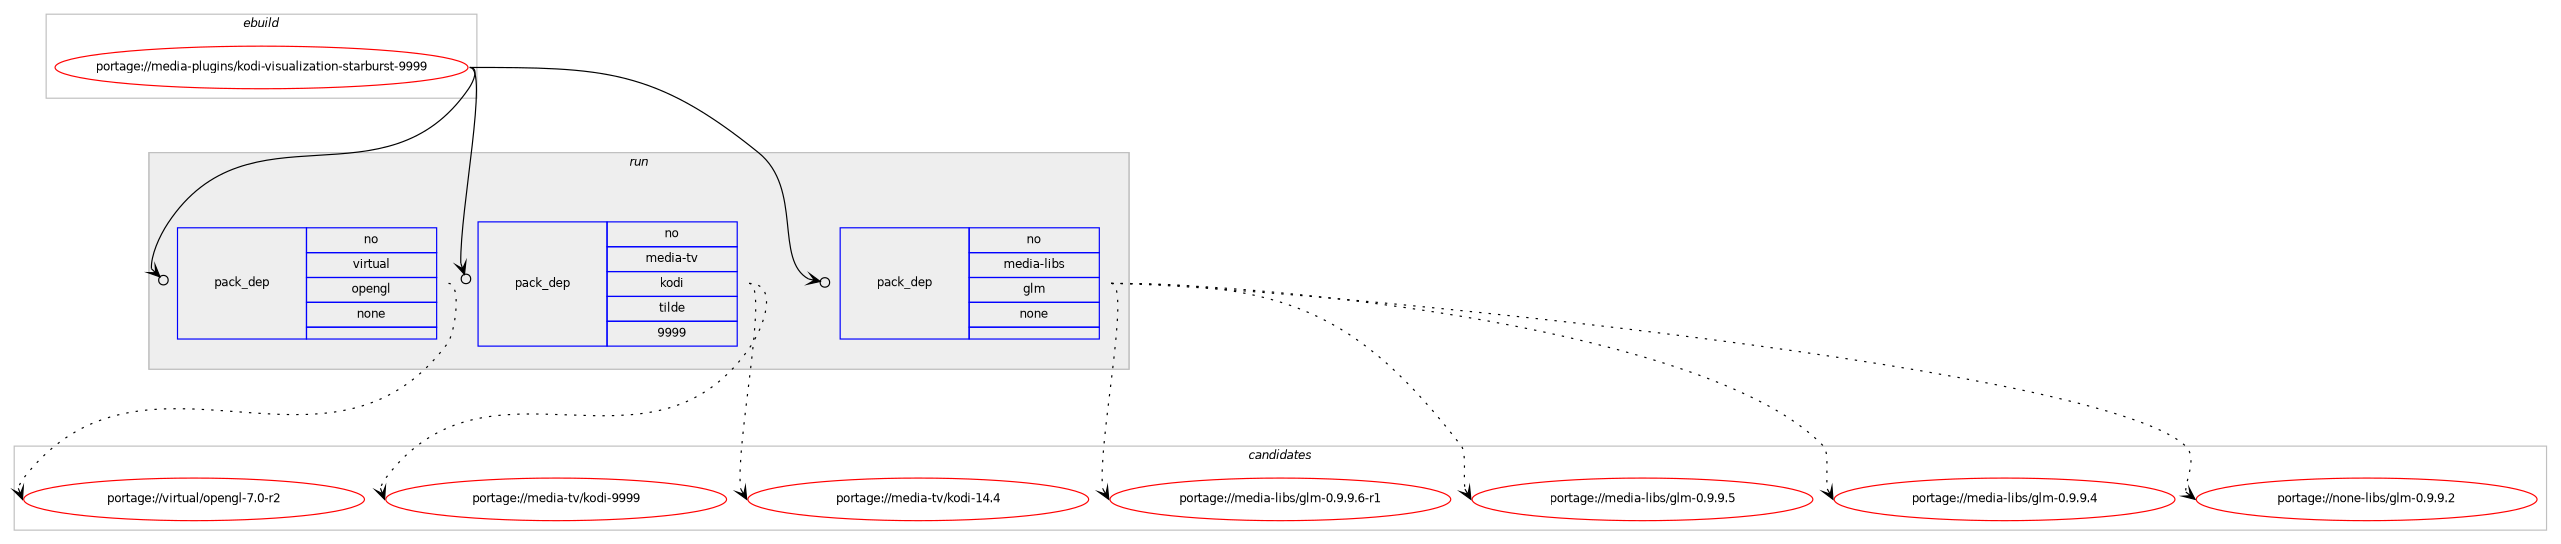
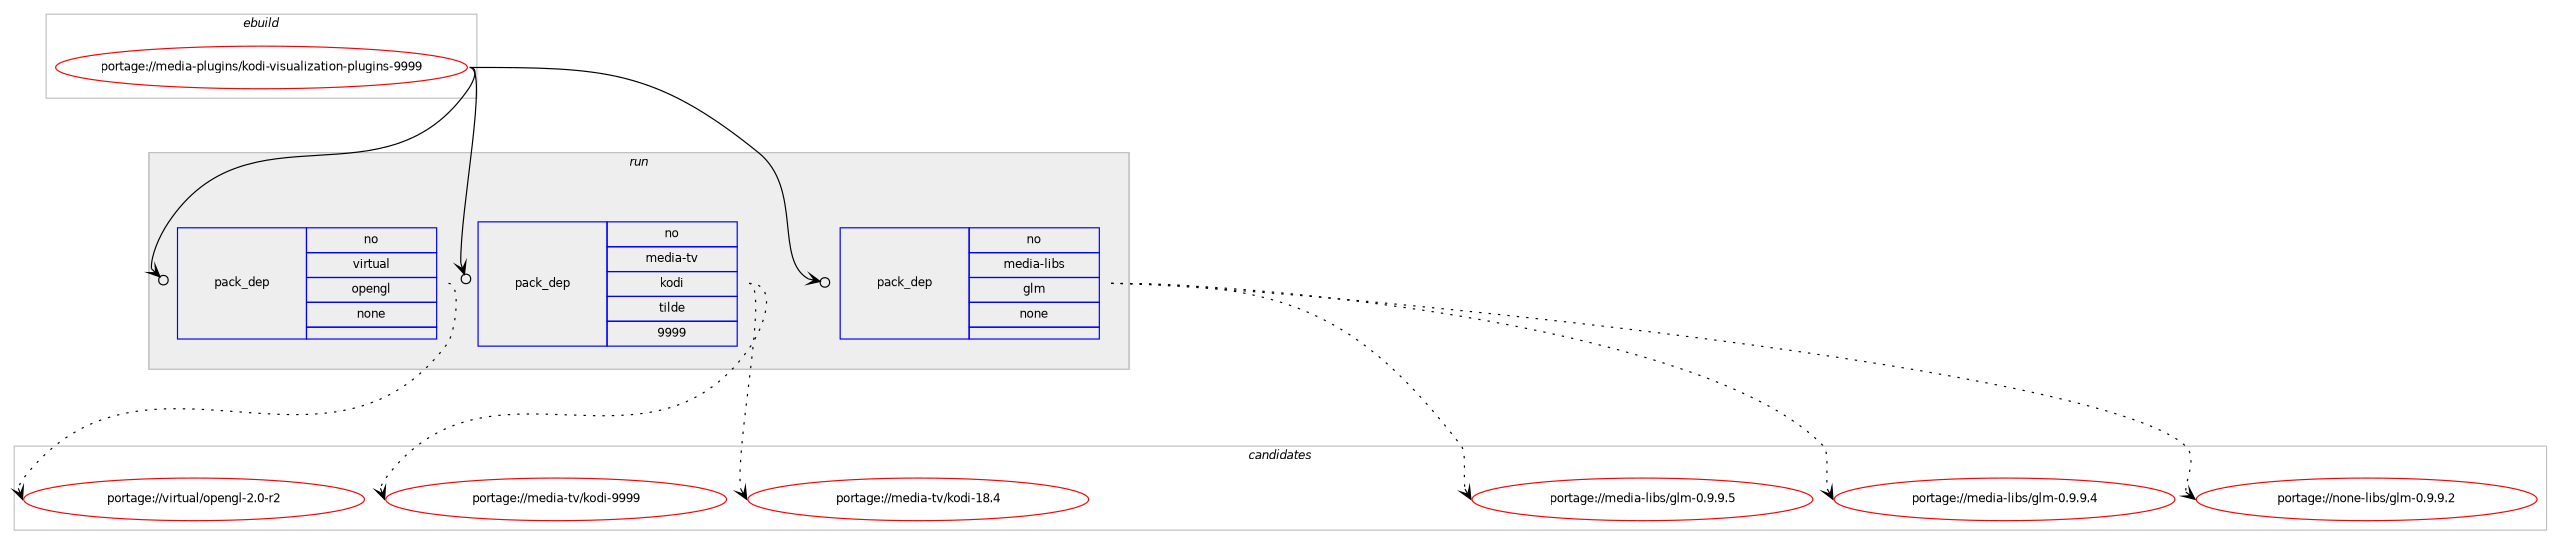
node "portage://media-plugins/kodi-visualization-starburst-9999": label "portage://media-plugins/kodi-visualization-starburst-9999" -> "portage://media-plugins/kodi-visualization-plugins-9999"
node "portage://virtual/opengl-7.0-r2": label "portage://virtual/opengl-7.0-r2" -> "portage://virtual/opengl-2.0-r2"
node "portage://media-tv/kodi-14.4": label "portage://media-tv/kodi-14.4" -> "portage://media-tv/kodi-18.4"
node "portage://media-libs/glm-0.9.9.6-r1": removed
